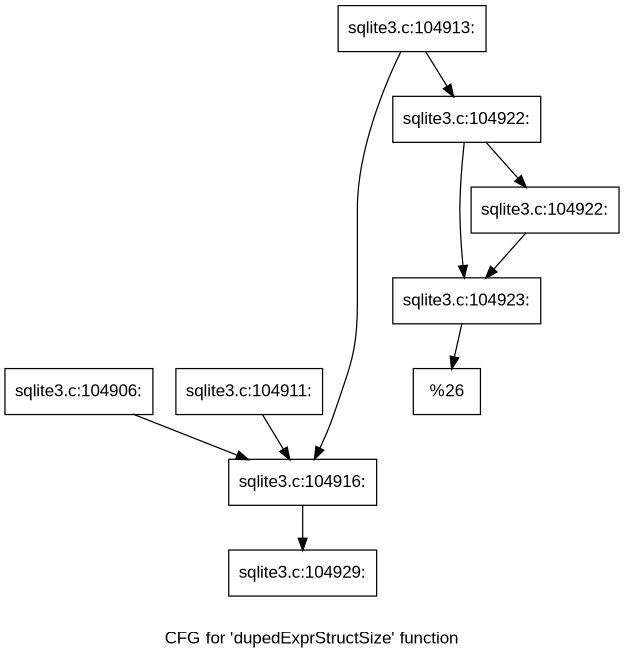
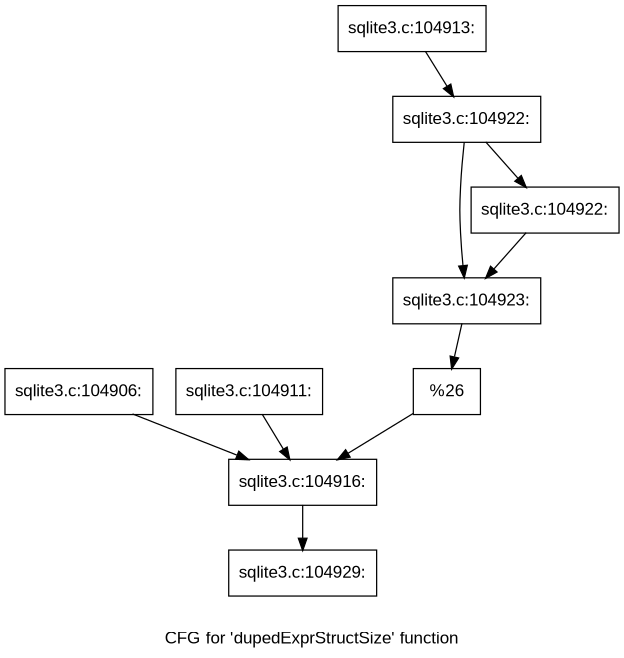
edge "sqlite3.c:104913:" -> "sqlite3.c:104916:": now "%26" -> "sqlite3.c:104916:"
